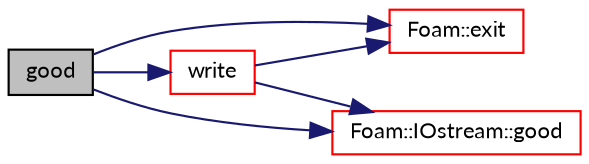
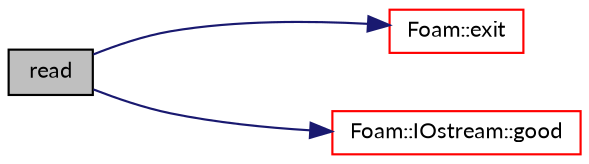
node "good": label "good" -> "read"
node "write": removed
